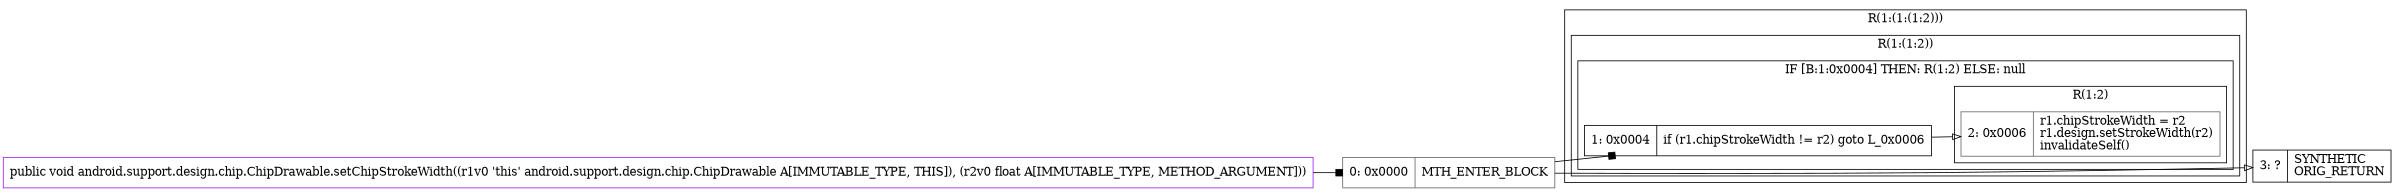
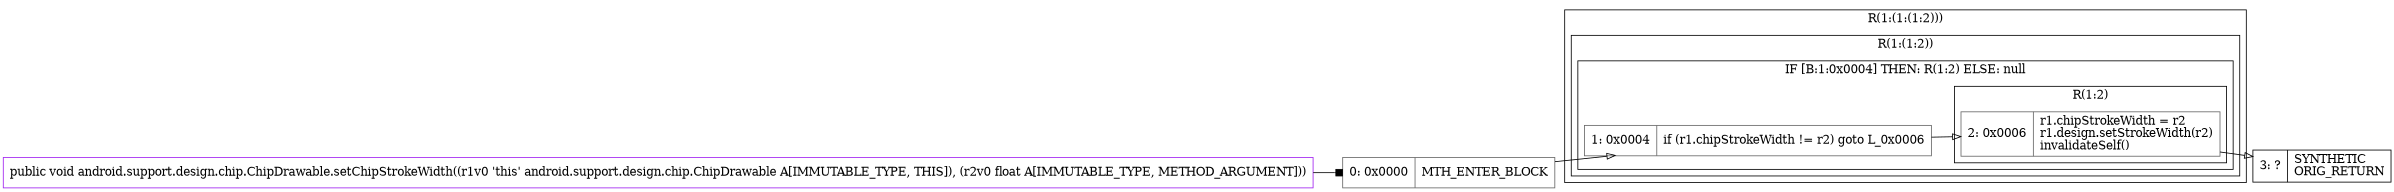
node "1: 0x0004": color black -> gray40
edge "0: 0x0000" -> "1: 0x0004": arrowhead box -> onormal
edge "0: 0x0000" -> "3: ?": now "2: 0x0006" -> "3: ?"
